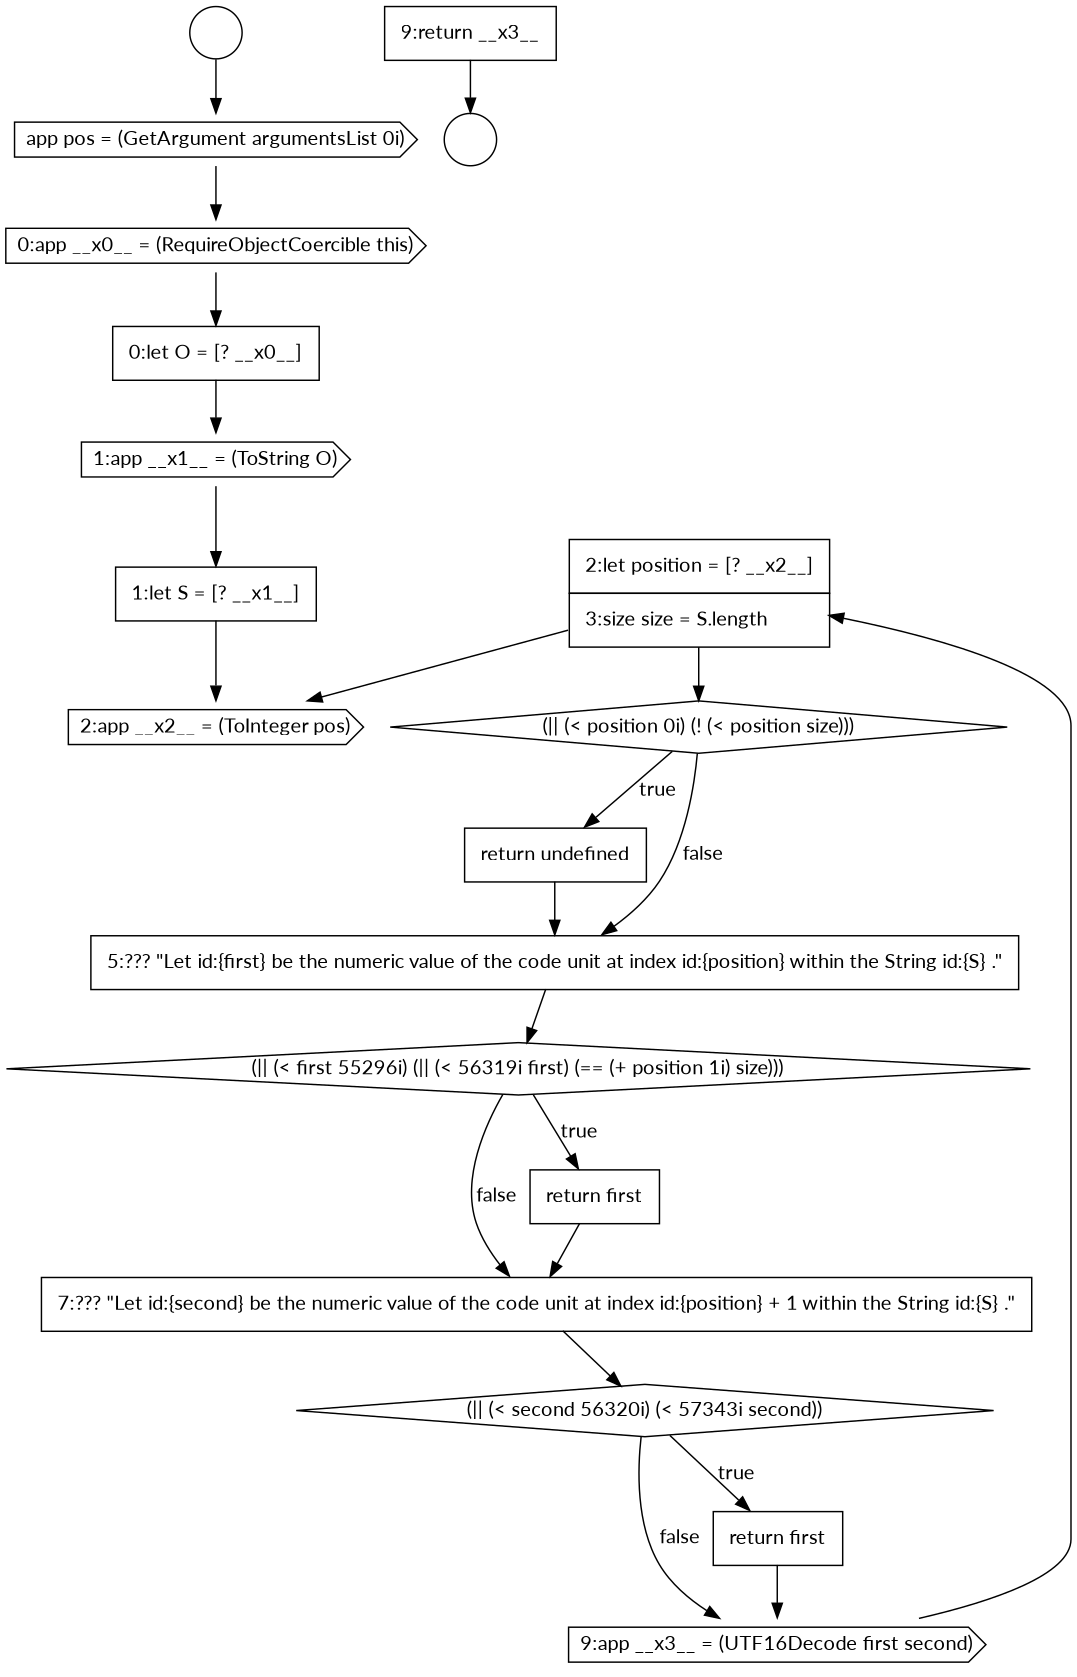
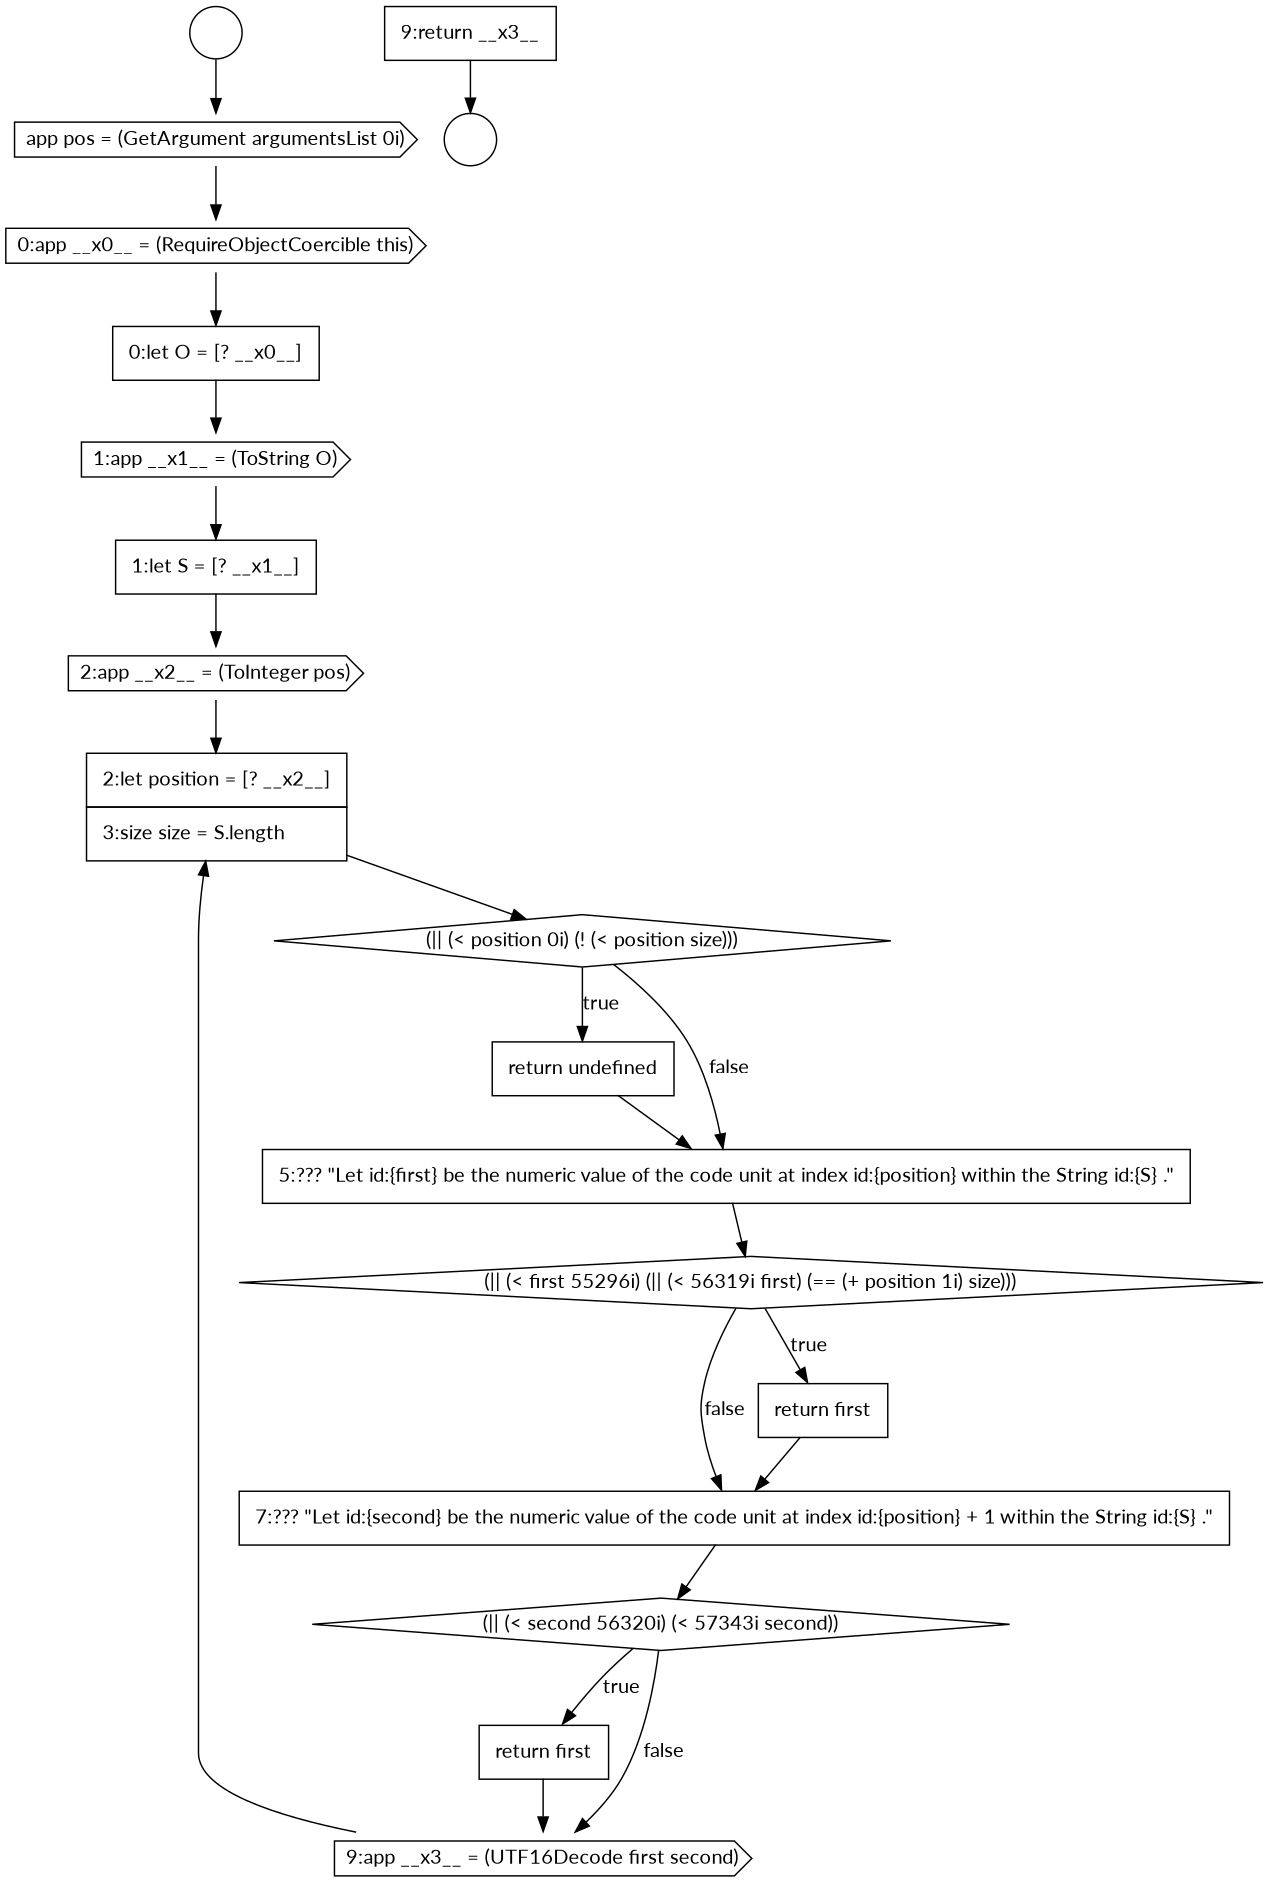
edge "2:let position = [? __x2__]" -> "2:app __x2__ = (ToInteger pos)": reversed
